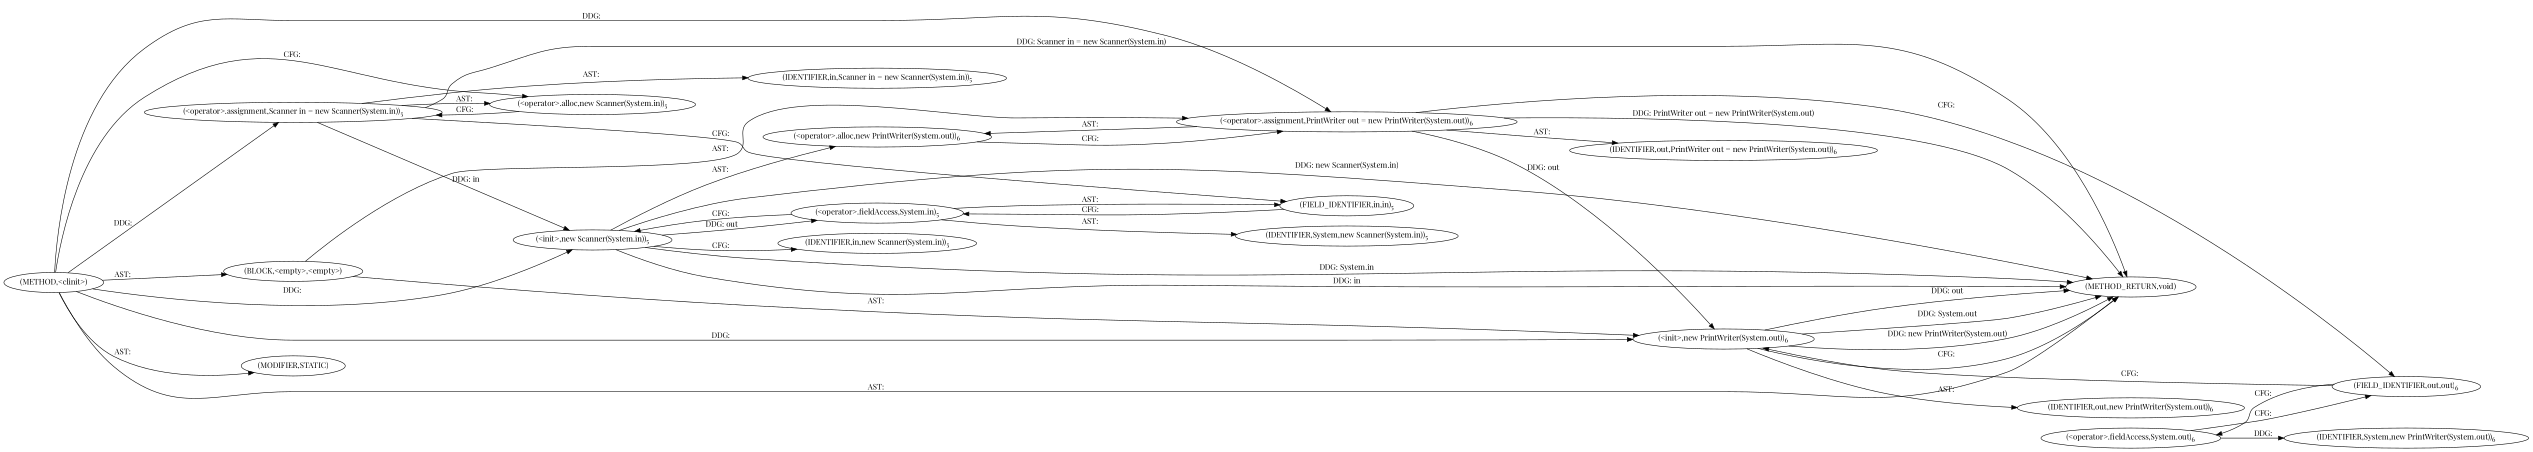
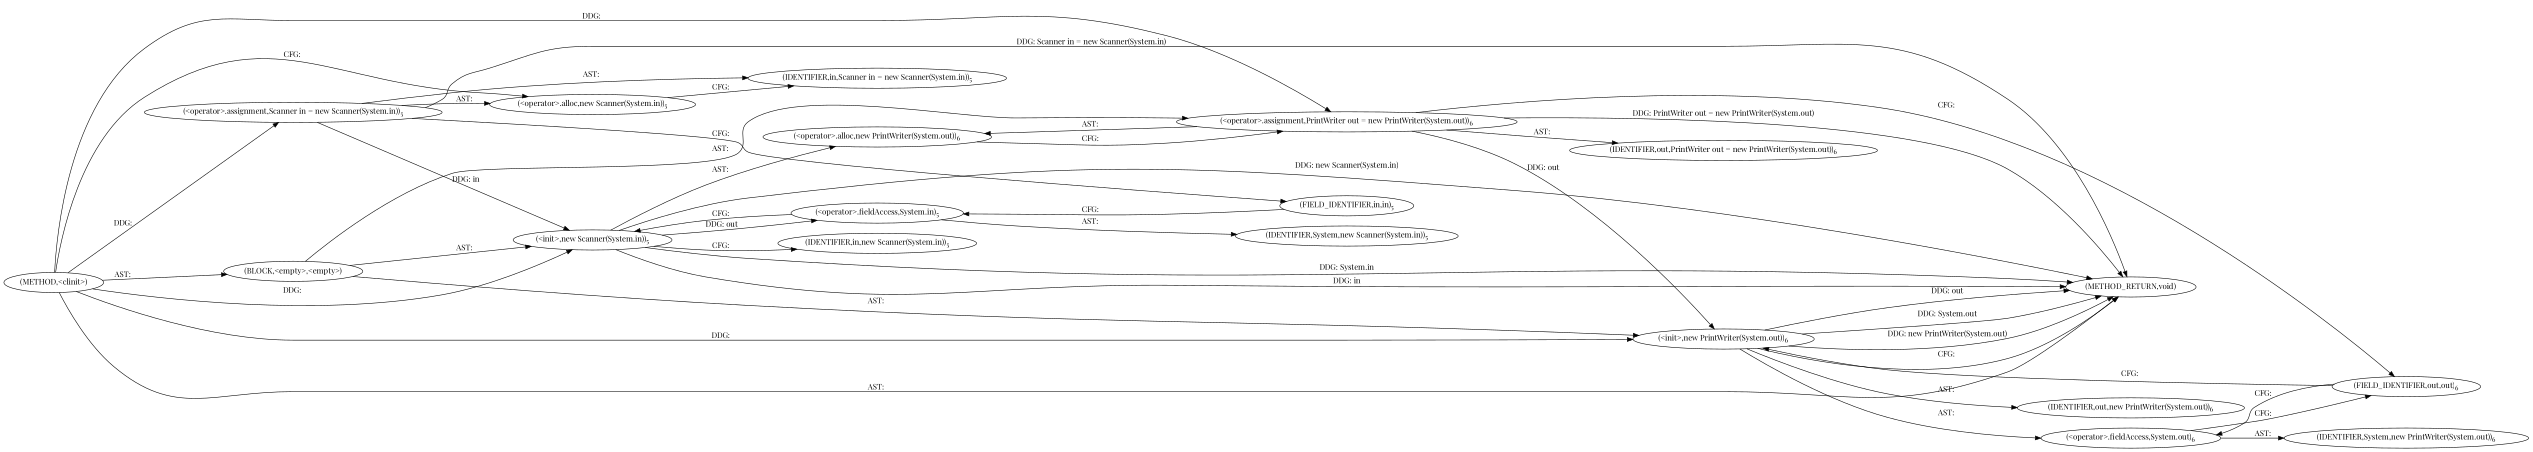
edge "(<operator>.alloc,new Scanner(System.in))" -> "(<operator>.assignment,Scanner in = new Scanner(System.in))": now "(<operator>.alloc,new Scanner(System.in))" -> "(IDENTIFIER,in,Scanner in = new Scanner(System.in))"
edge "(<operator>.fieldAccess,System.in)" -> "(FIELD_IDENTIFIER,in,in)": removed, label "AST:"
edge "(BLOCK,<empty>,<empty>)" -> "(<init>,new Scanner(System.in))": added, label "AST:"
node "(MODIFIER,STATIC)": removed
edge "(<init>,new PrintWriter(System.out))" -> "(<operator>.fieldAccess,System.out)": added, label "AST:"
edge "(<operator>.fieldAccess,System.out)" -> "(IDENTIFIER,System,new PrintWriter(System.out))": label "DDG: " -> "AST: "
